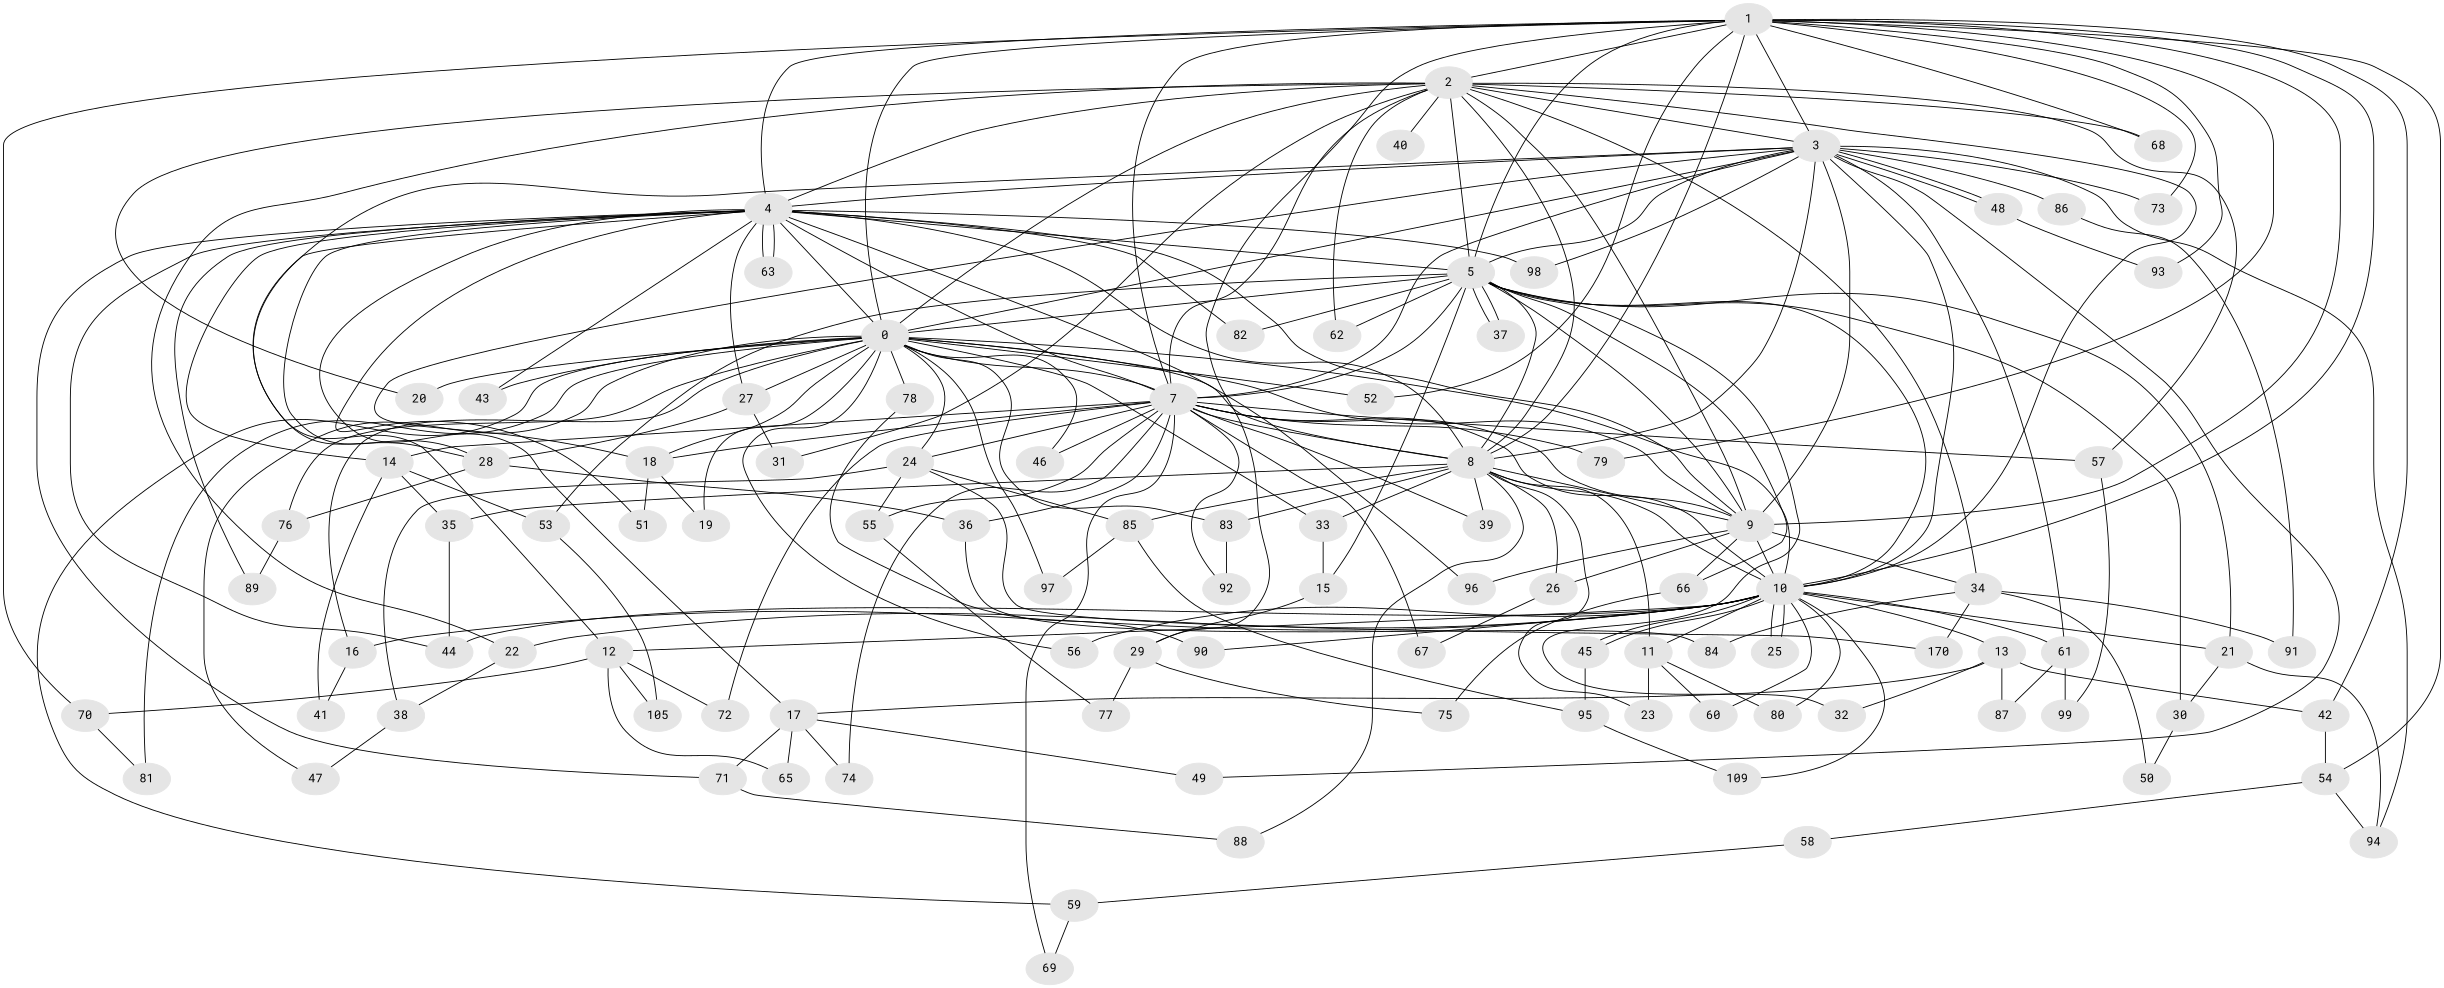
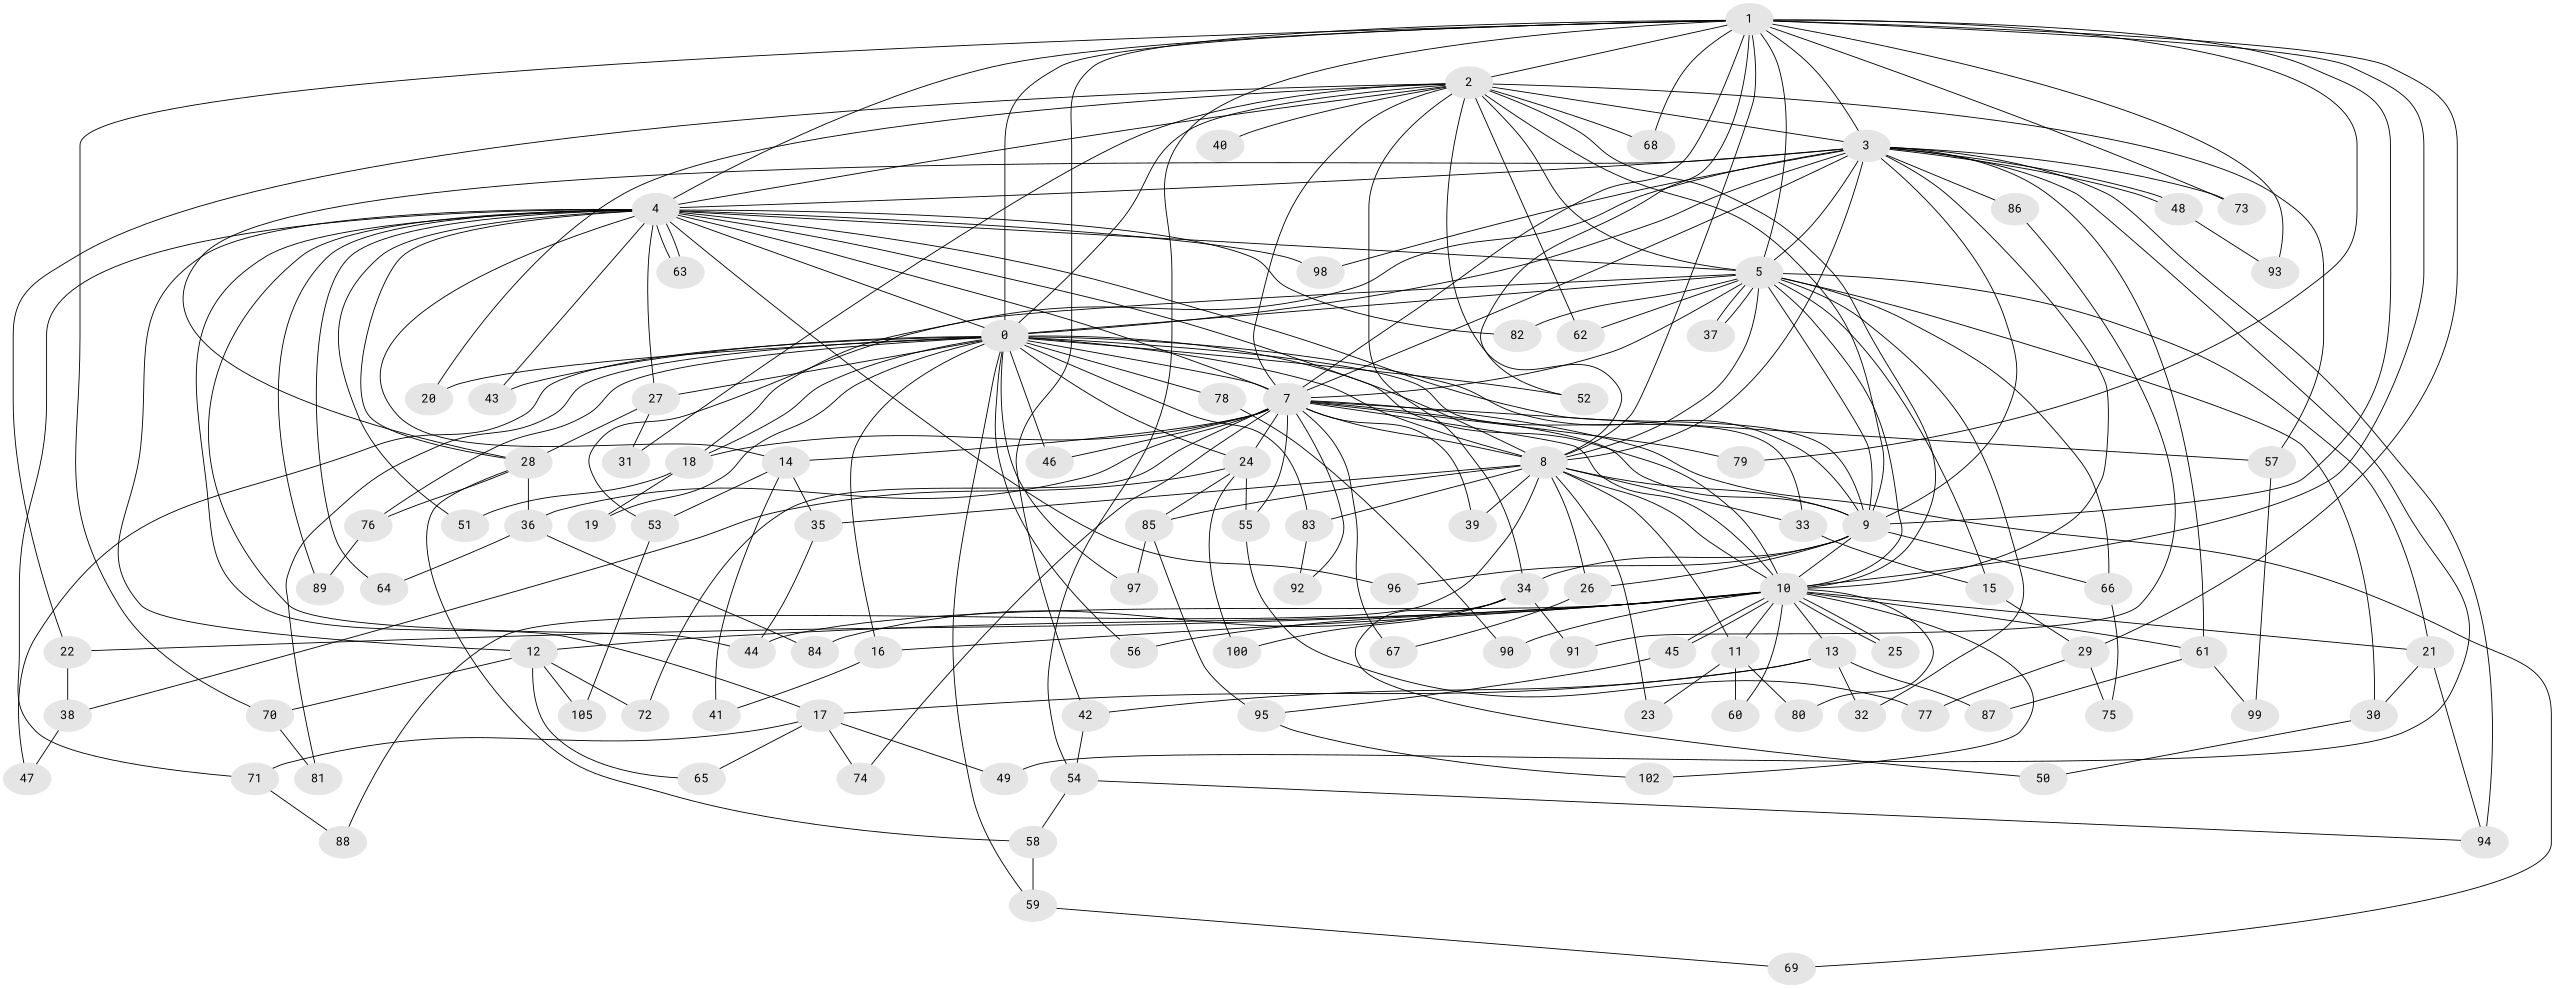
node "64": added
node "170": label "170" -> "100"
edge "28" -- "58": added
node "109": label "109" -> "102"
